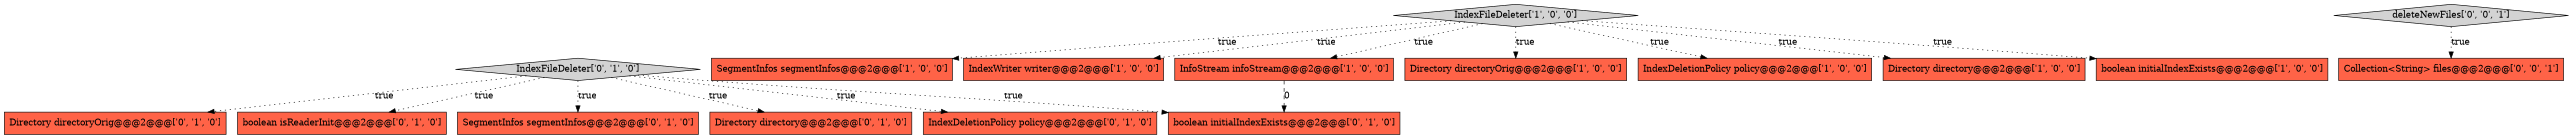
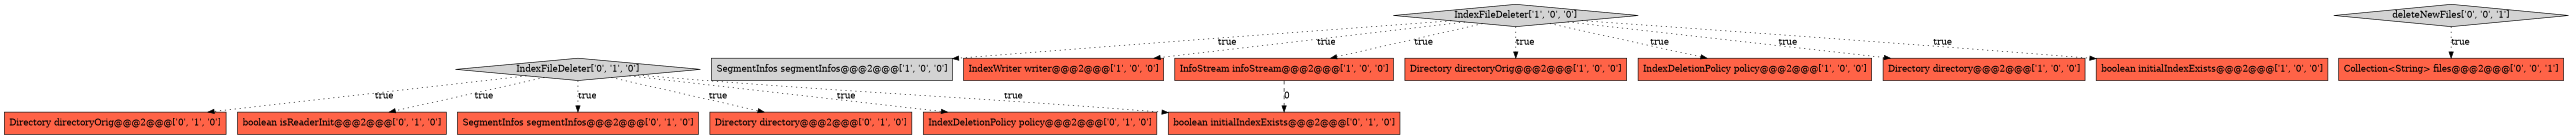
node "SegmentInfos segmentInfos@@@2@@@['1', '0', '0']": fillcolor tomato -> lightgray
